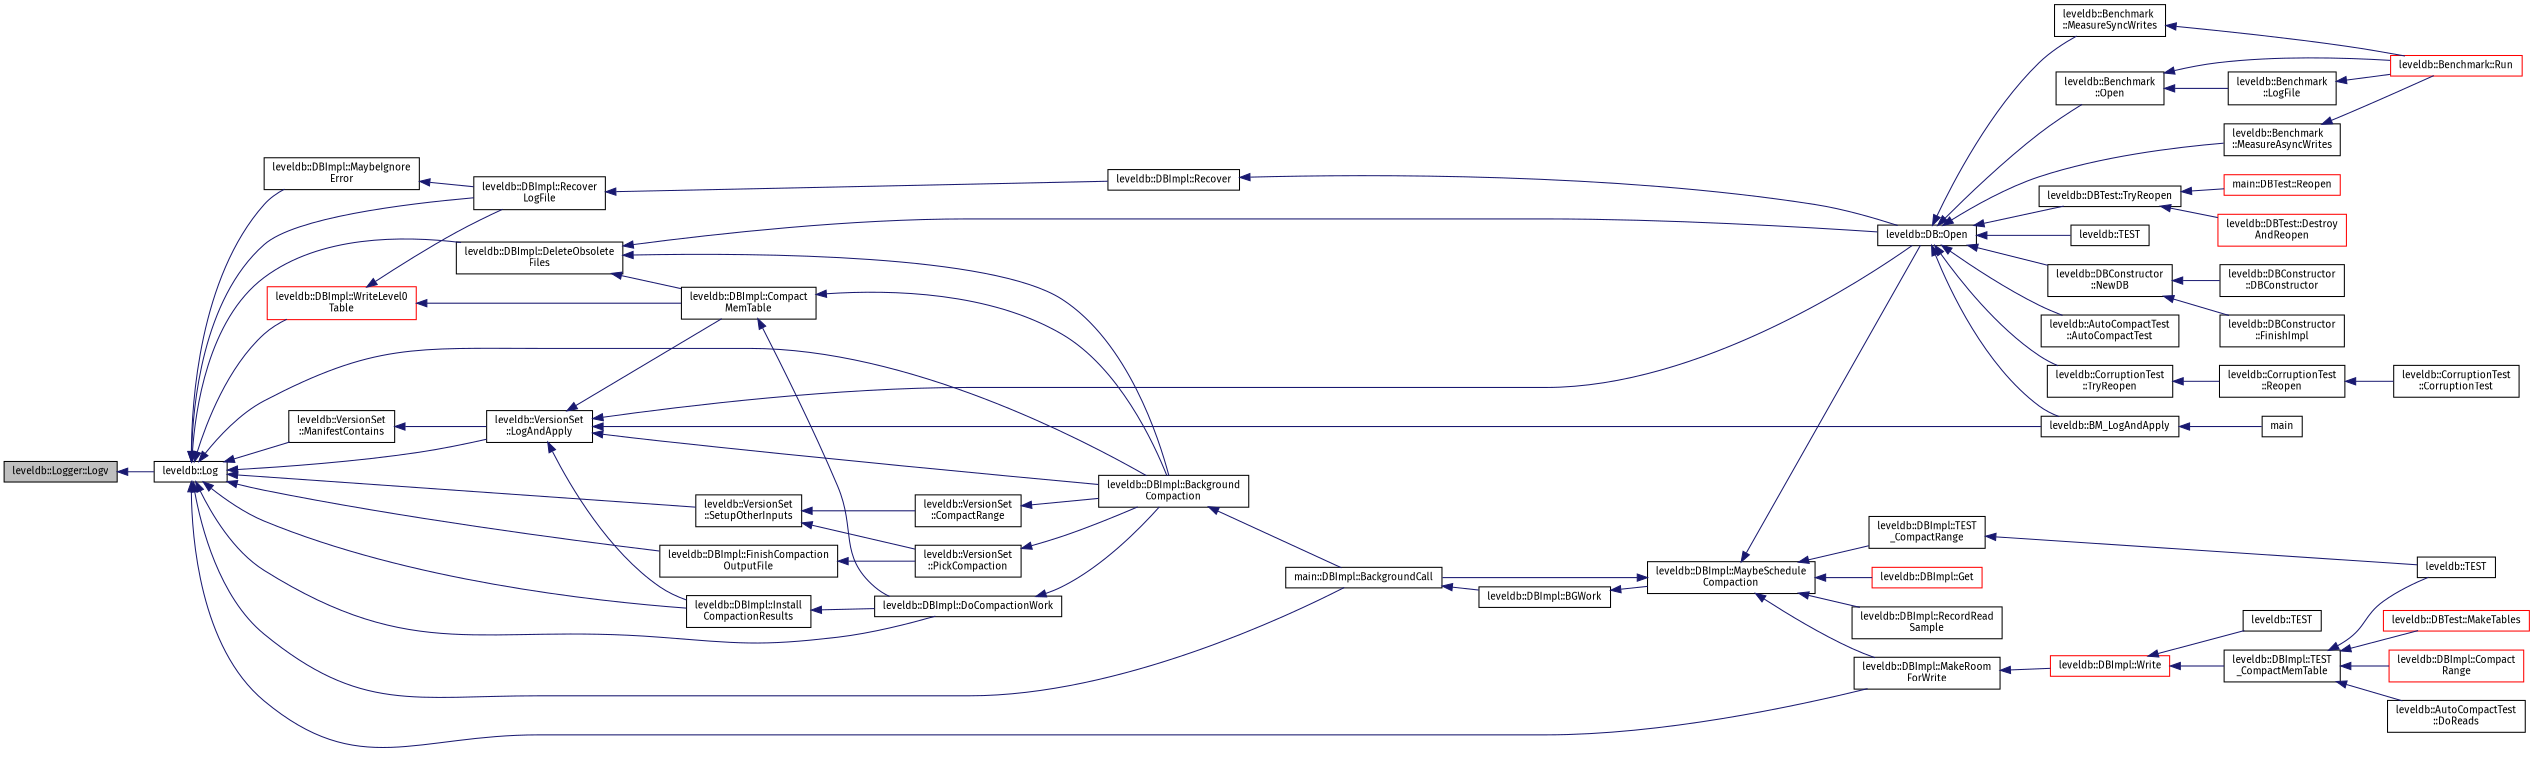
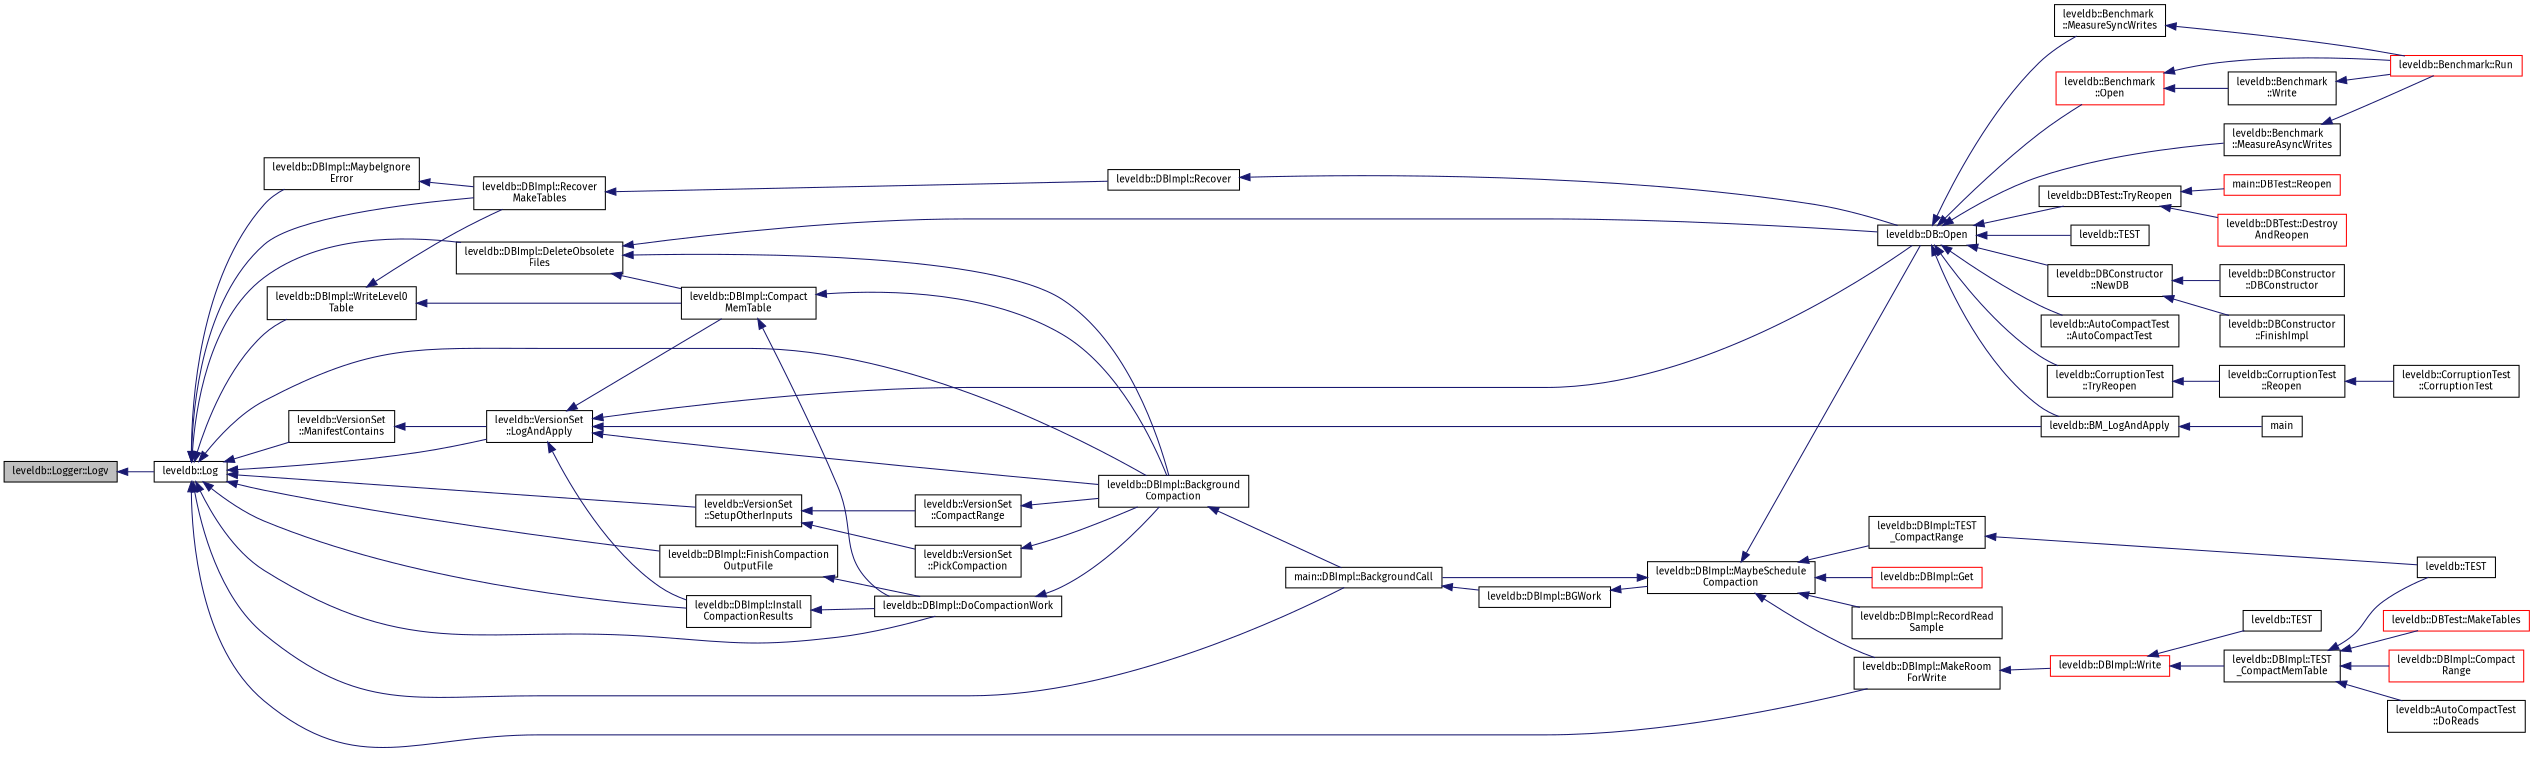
node "leveldb::Benchmark ::Open": color black -> red
node "leveldb::Benchmark ::LogFile": label "leveldb::Benchmark ::LogFile" -> "leveldb::Benchmark ::Write"
node "leveldb::DBImpl::Recover LogFile": label "leveldb::DBImpl::Recover LogFile" -> "leveldb::DBImpl::Recover MakeTables"
node "leveldb::DBImpl::WriteLevel0 Table": color red -> black
edge "leveldb::VersionSet ::PickCompaction" -> "leveldb::DBImpl::FinishCompaction OutputFile": now "leveldb::DBImpl::DoCompactionWork" -> "leveldb::DBImpl::FinishCompaction OutputFile"
